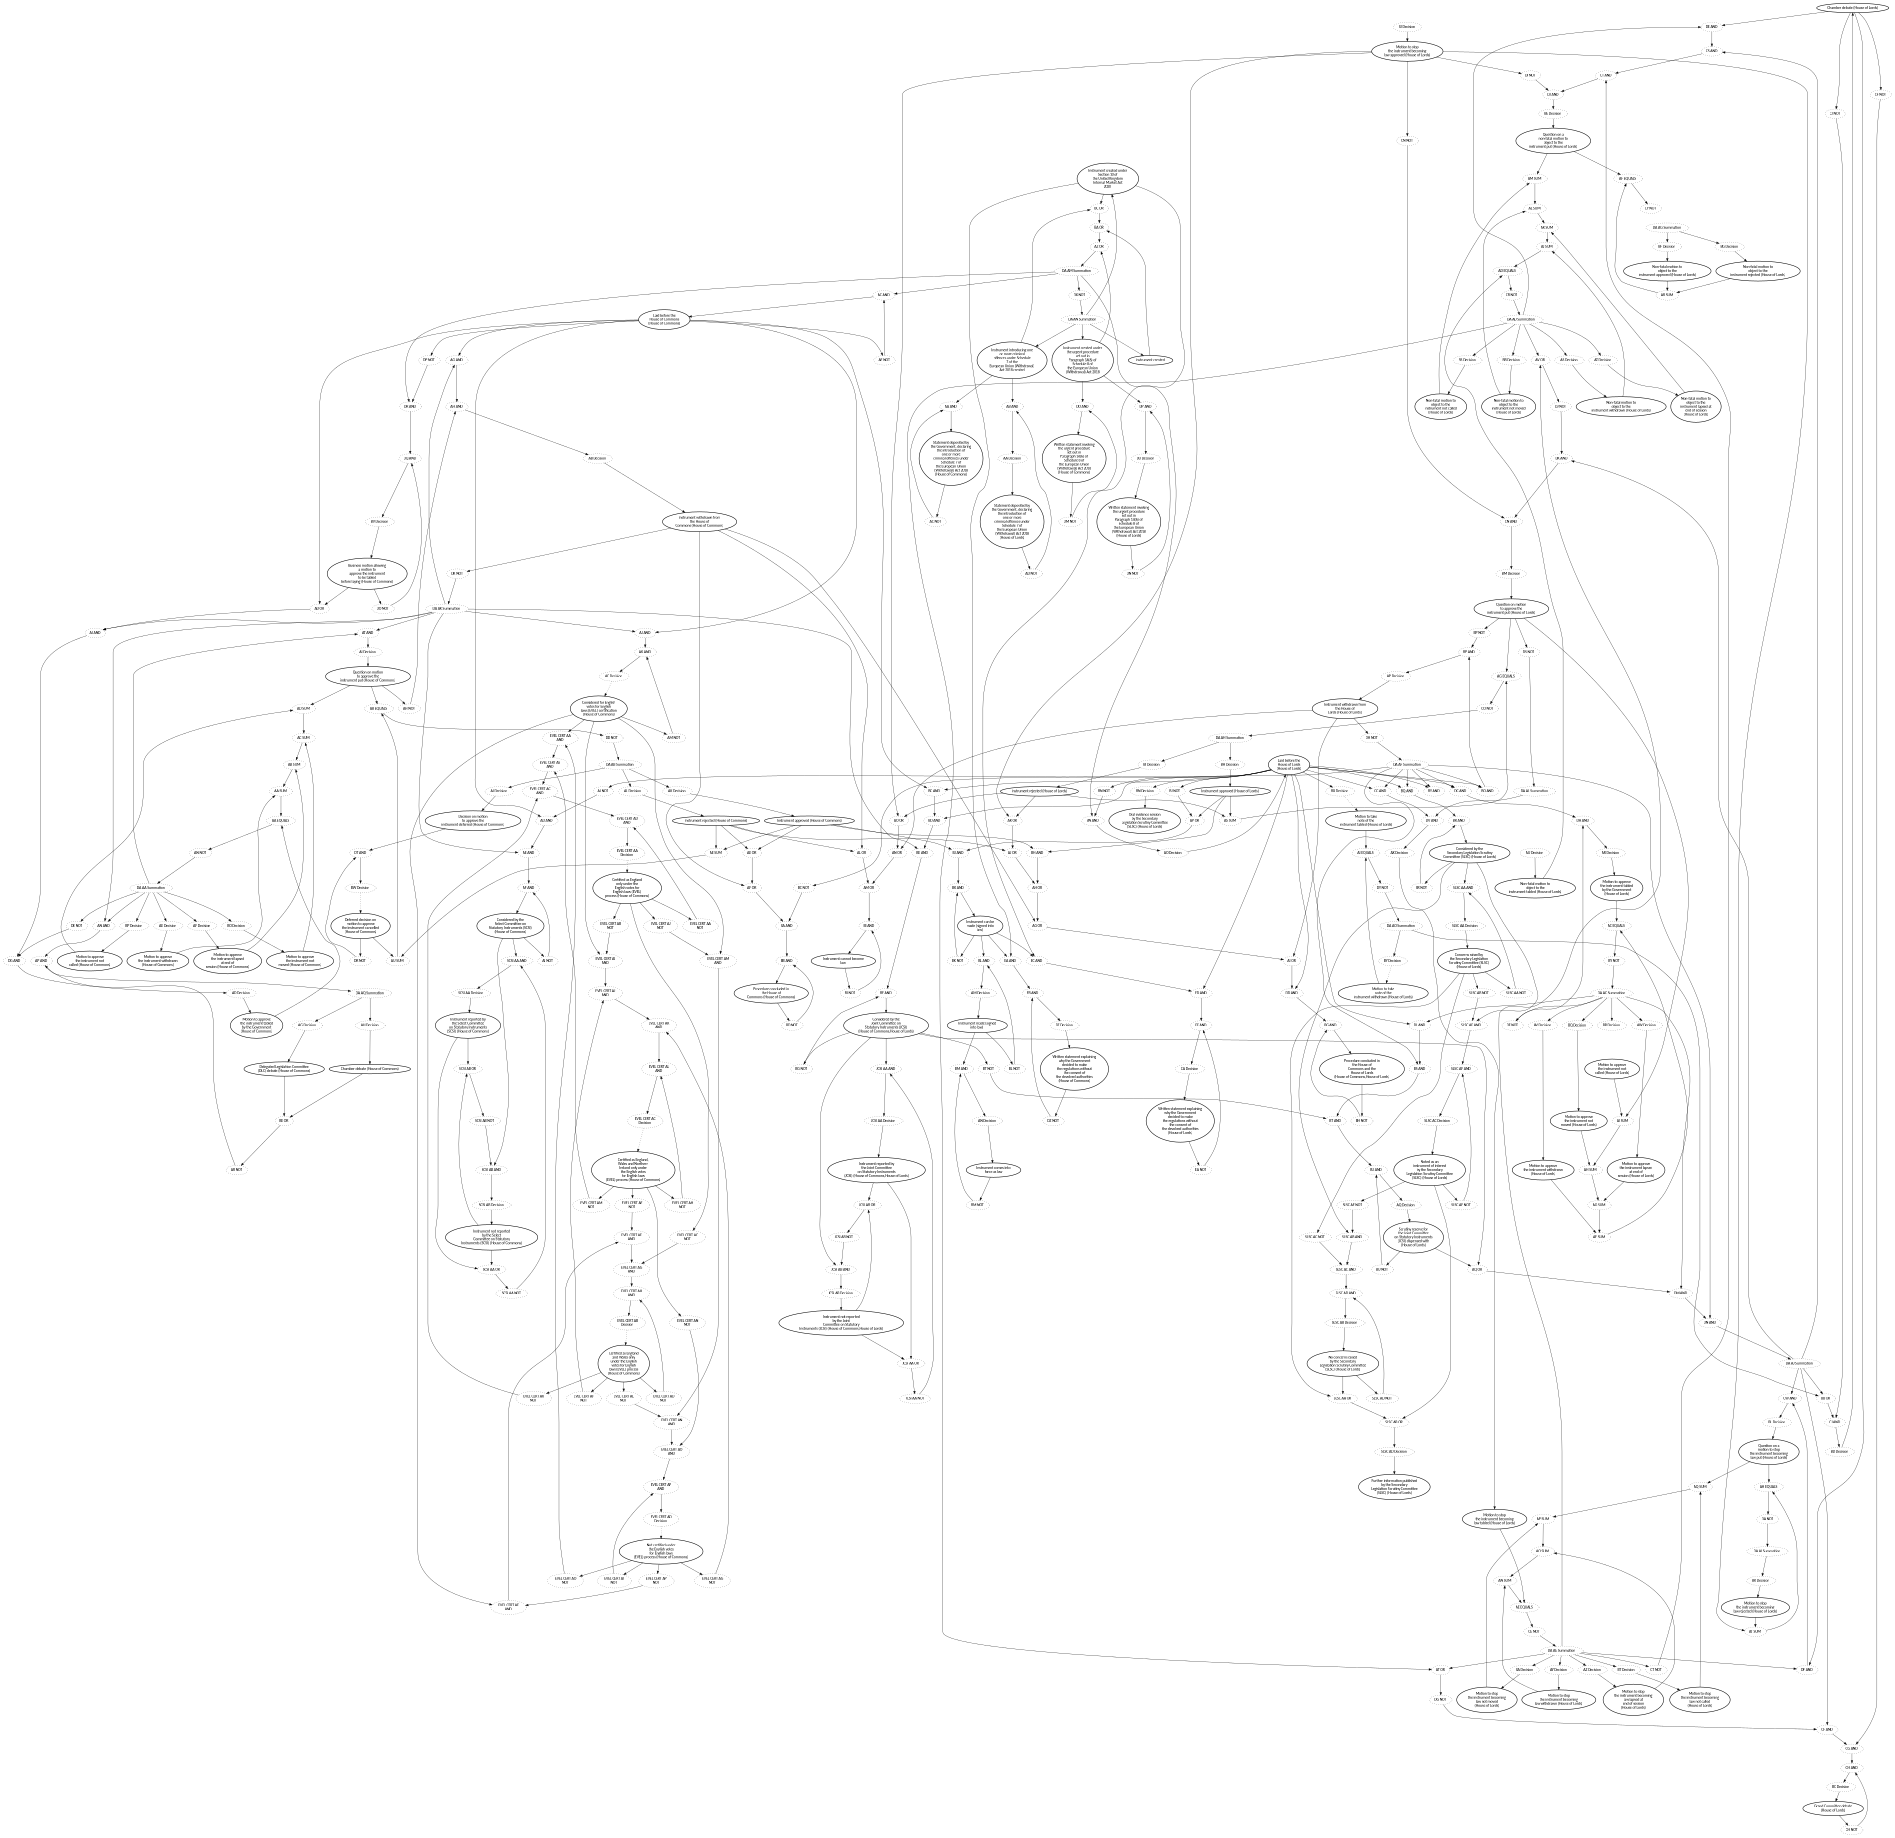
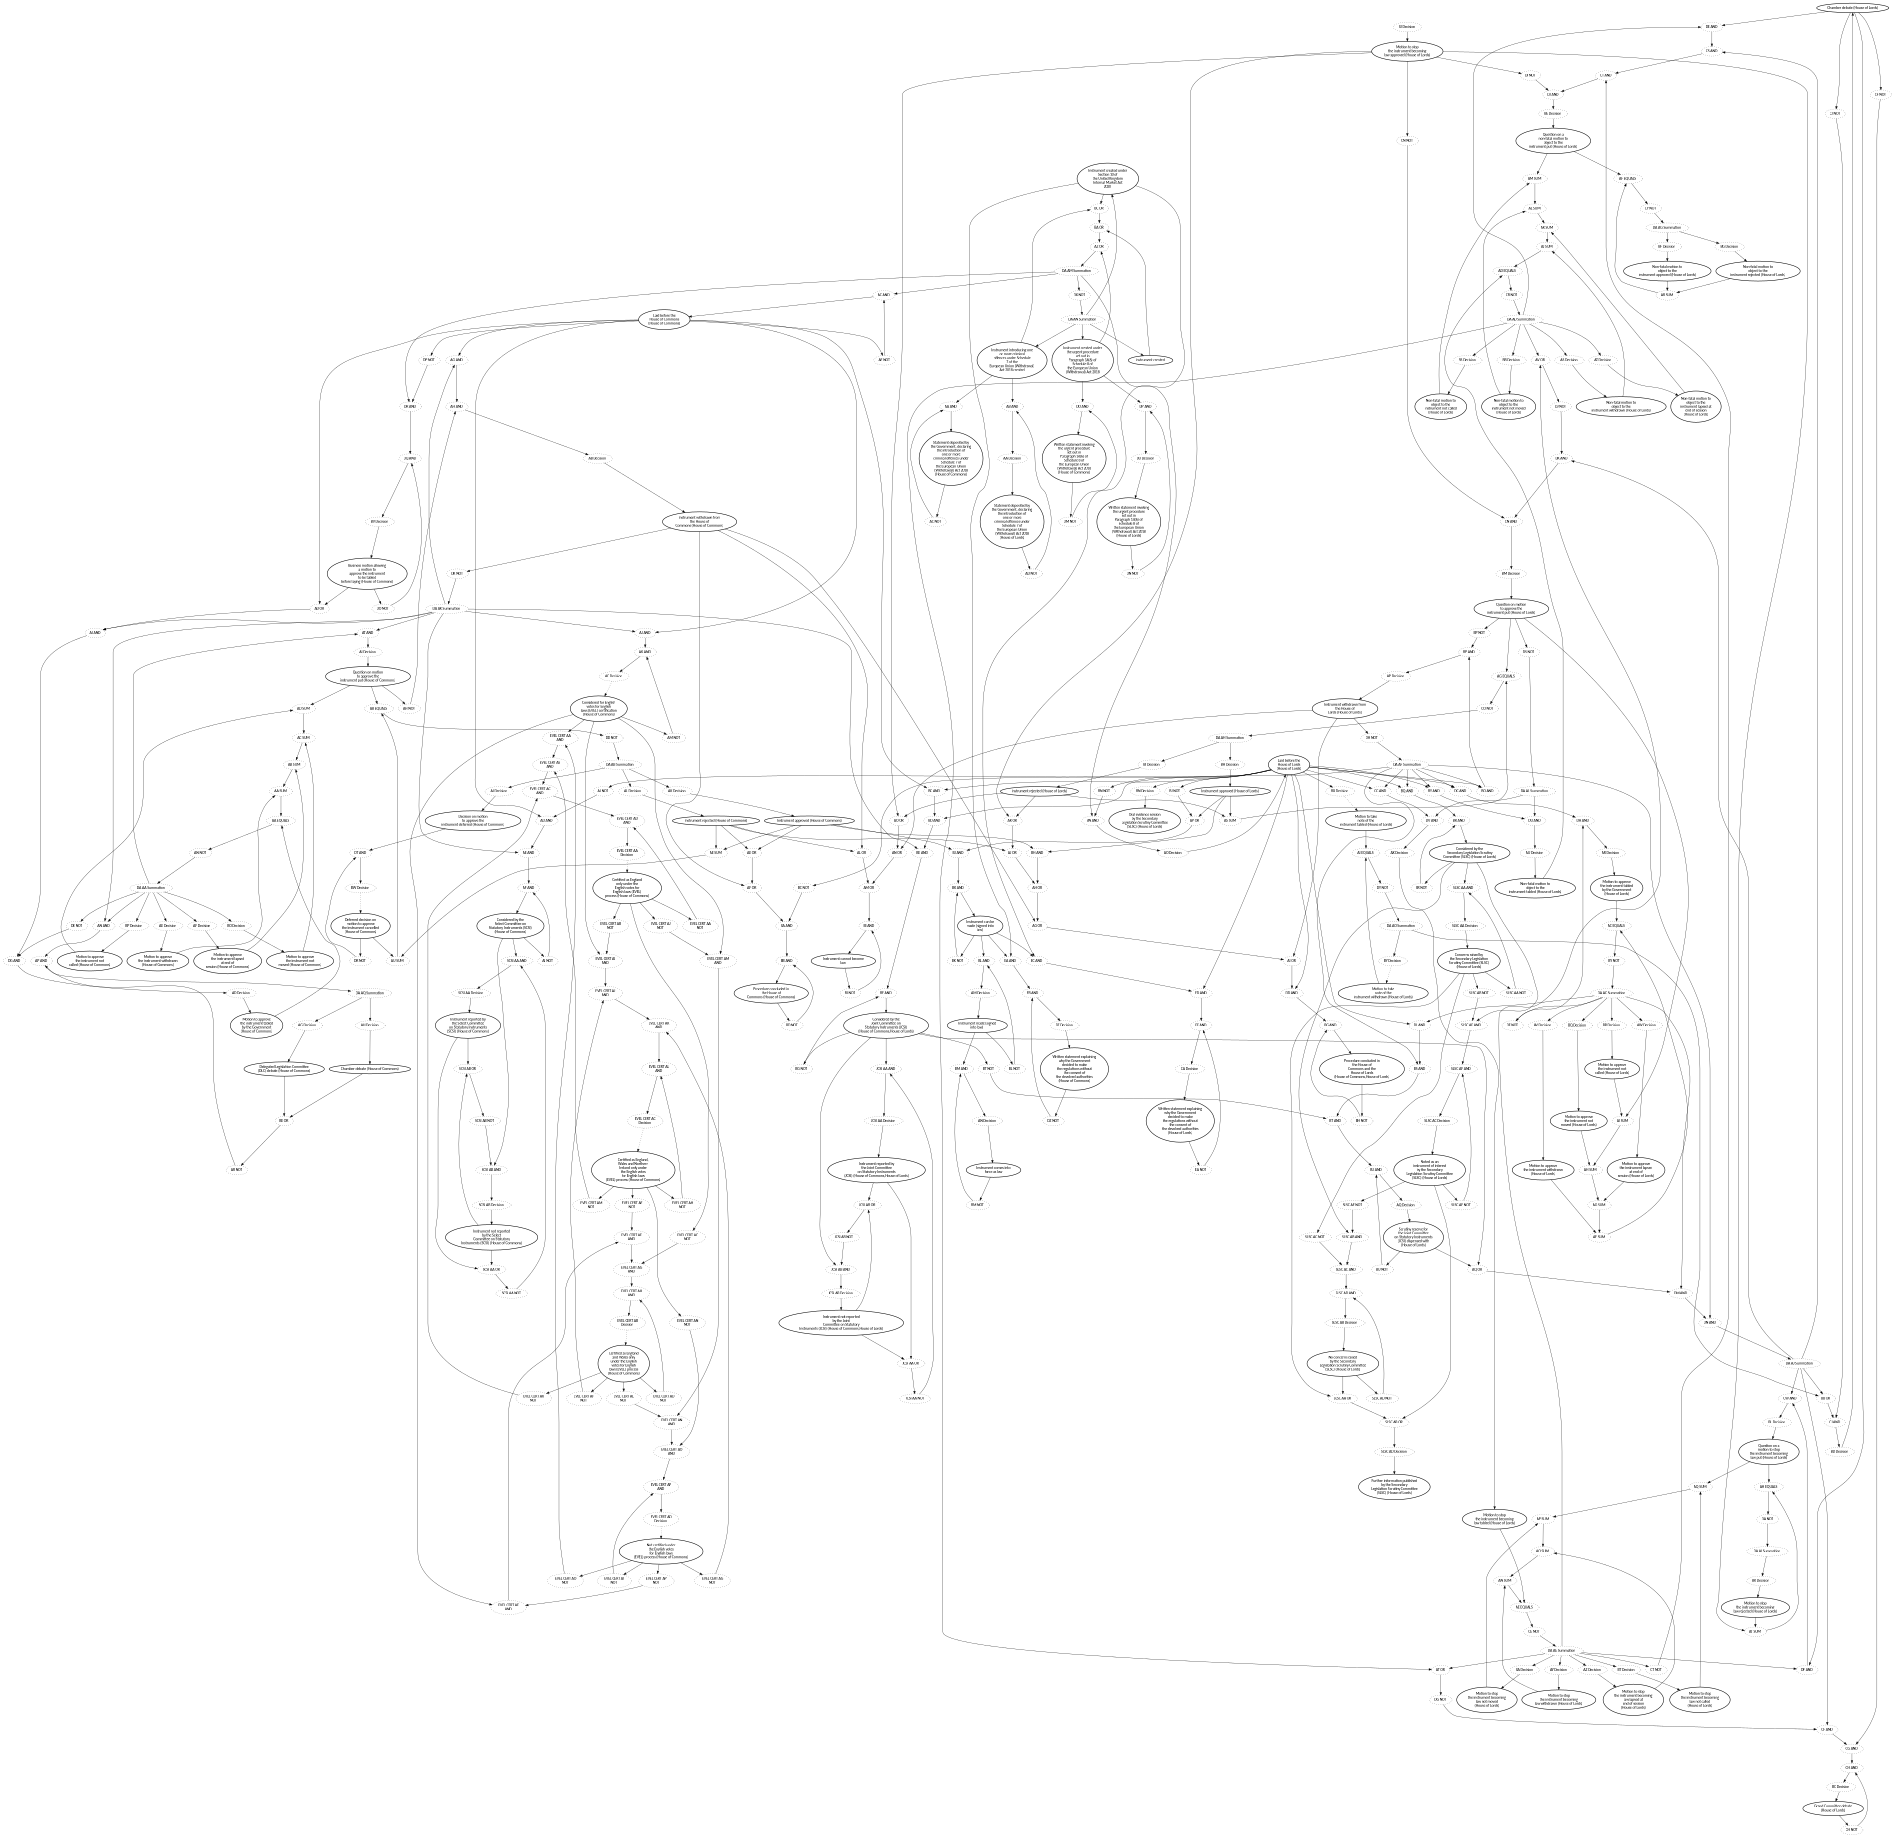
edge "CY NOT" -> "DA AG Summation": added
node "DU AND": added
edge "BR Decision" -> "Motion to approve the instrument not called (House of Lords)": added
